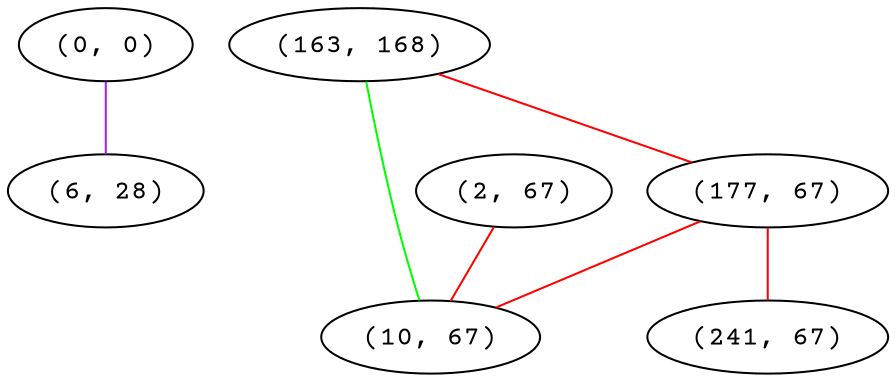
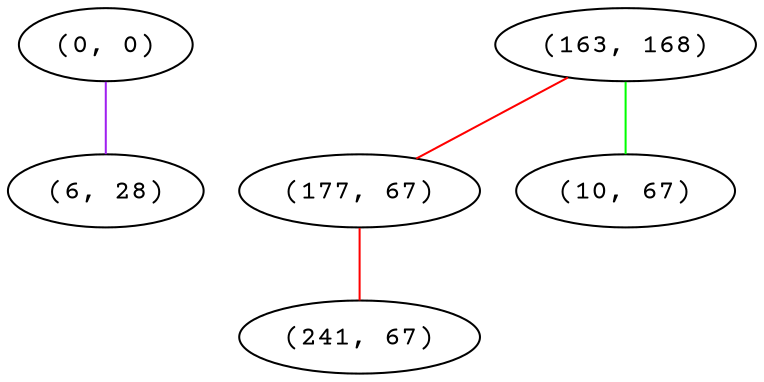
node "(2, 67)": removed
edge "(177, 67)" -- "(10, 67)": removed
